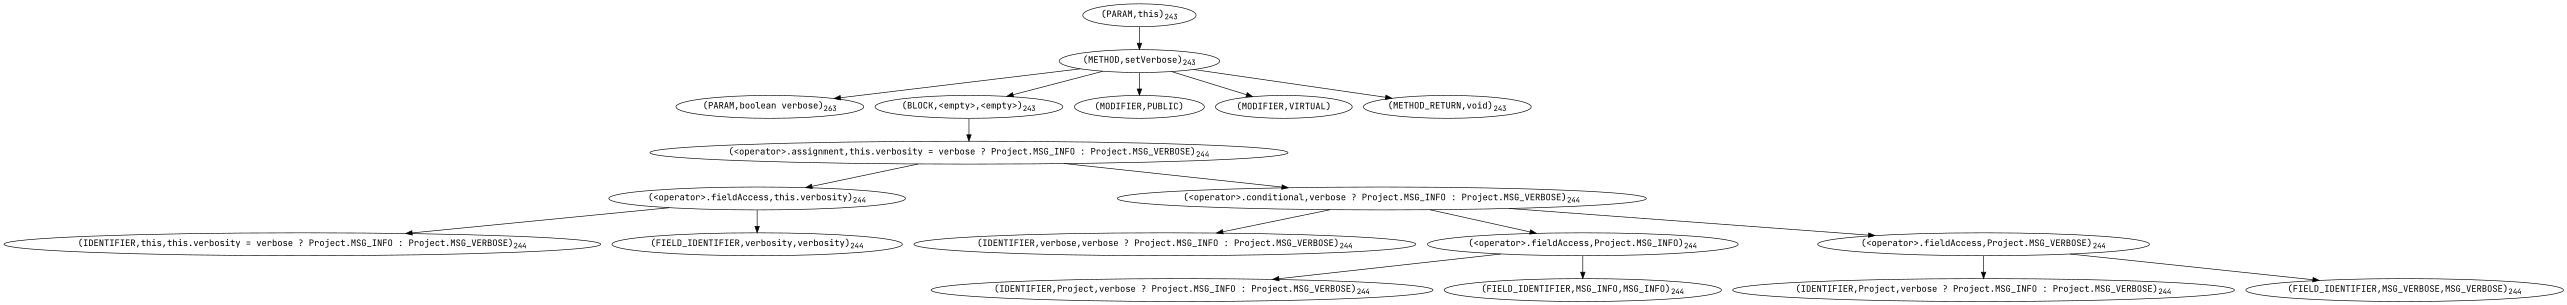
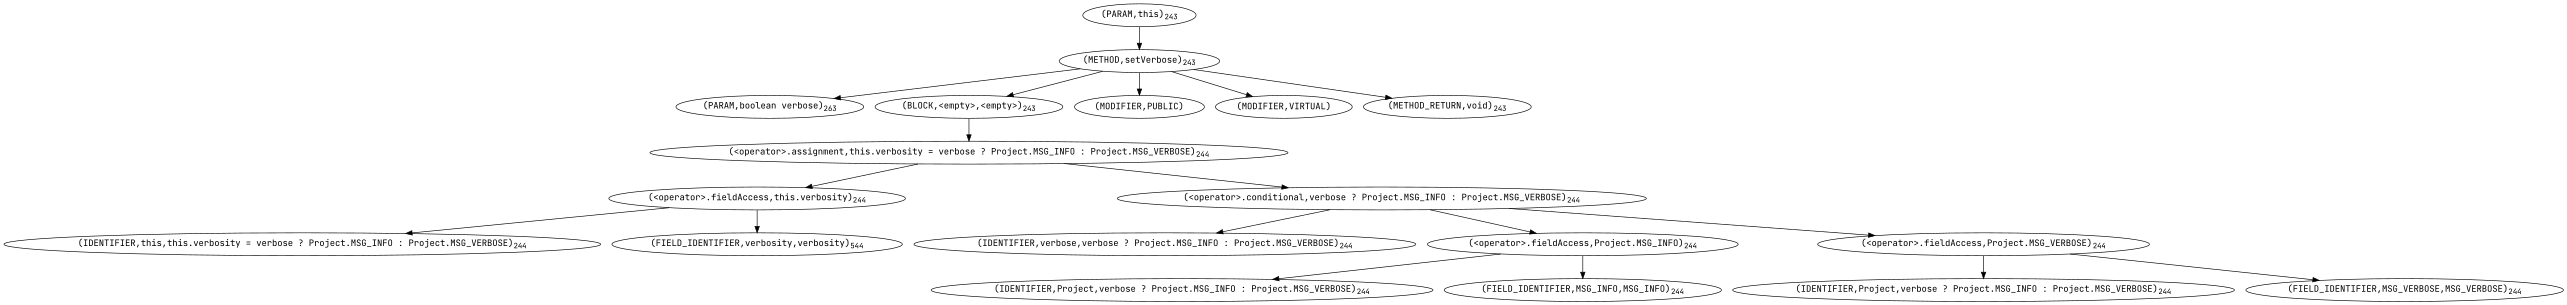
node "(FIELD_IDENTIFIER,verbosity,verbosity)": text "244" -> "544"
